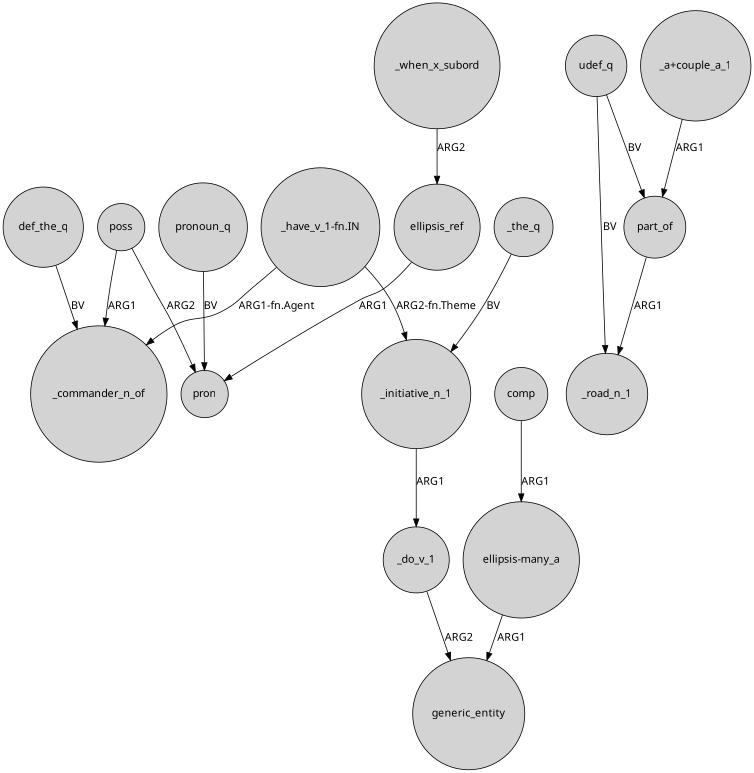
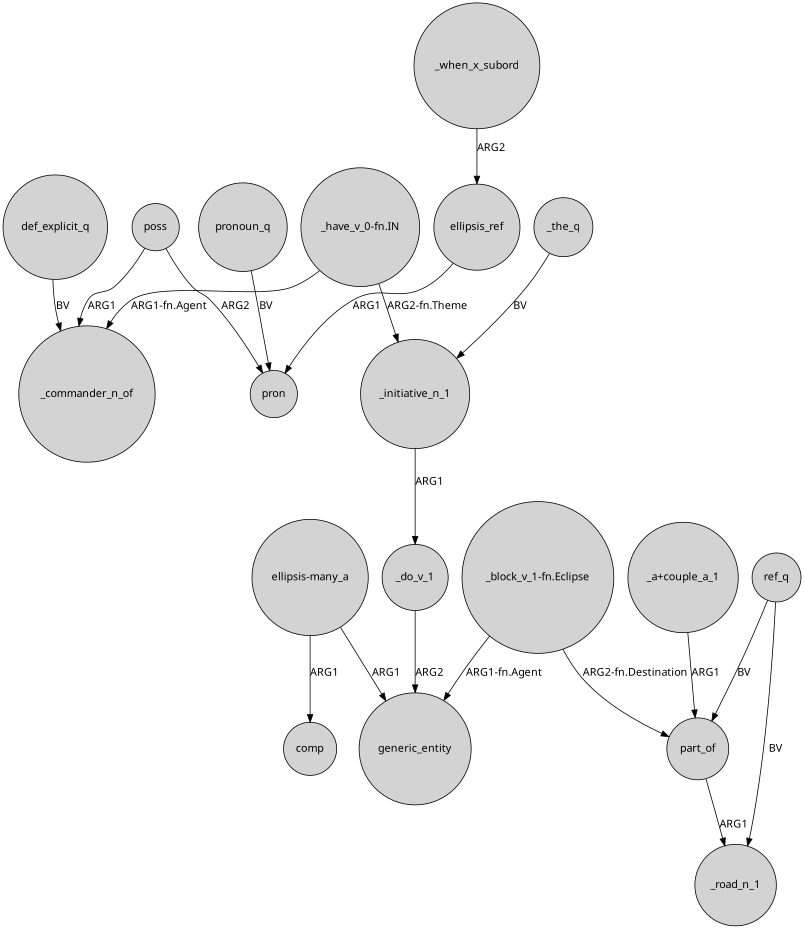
node "udef_q": label "udef_q" -> "ref_q"
node "def_the_q": label "def_the_q" -> "def_explicit_q"
node "_have_v_1-fn.IN": label "_have_v_1-fn.IN" -> "_have_v_0-fn.IN"
edge "comp" -> "ellipsis-many_a": reversed
node "_block_v_1-fn.Eclipse": added
